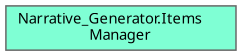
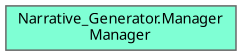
node "Narrative_Generator.Items Manager": label "Narrative_Generator.Items Manager" -> "Narrative_Generator.Manager Manager"
